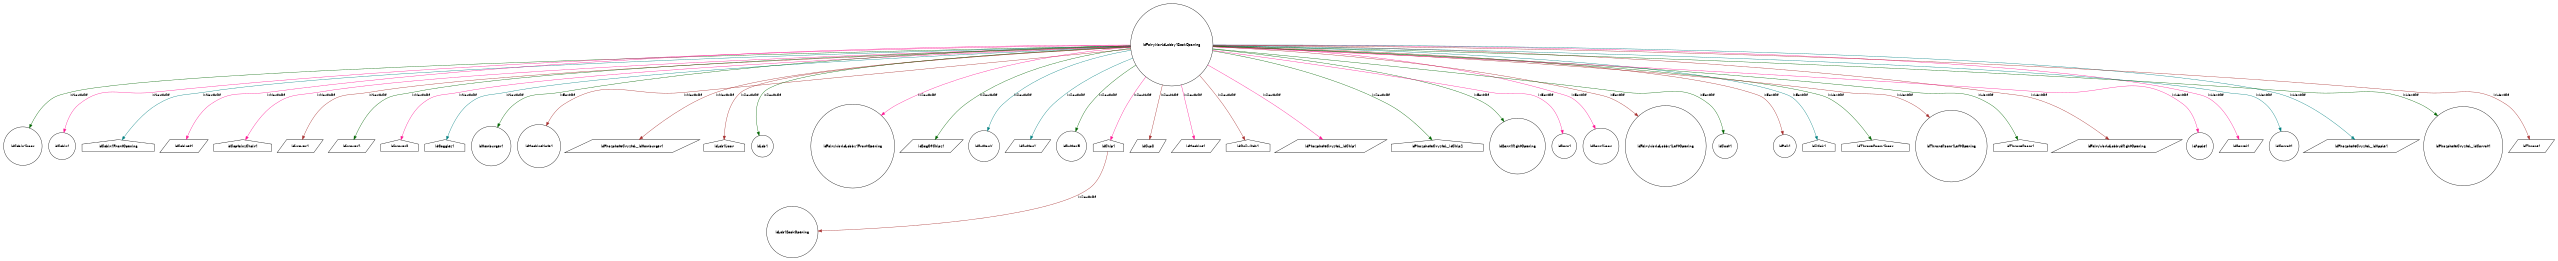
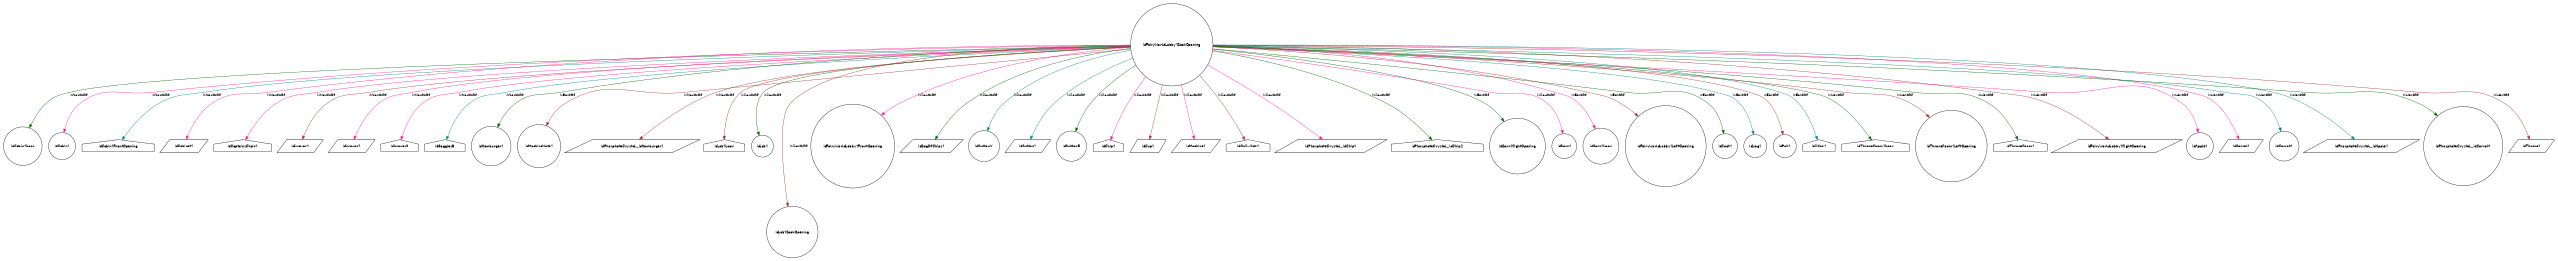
edge "idFairyWorldLobby1BackOpening" -> "idDrawer2": color darkgreen -> deeppink
edge "idFairyWorldLobby1BackOpening" -> "idBarn1": label "isEastOf" -> "isSouthOf"
node "idGoggles1": label "idGoggles1" -> "idGoggles5"
node "idCup8": label "idCup8" -> "idCup1"
node "idDog1": added
node "idFairyWorldLobby6RightOpening": label "idFairyWorldLobby6RightOpening" -> "idFairyWorldLobby1RightOpening"
edge "idChip1" -> "idLab1BackOpening": now "idFairyWorldLobby1BackOpening" -> "idLab1BackOpening"
